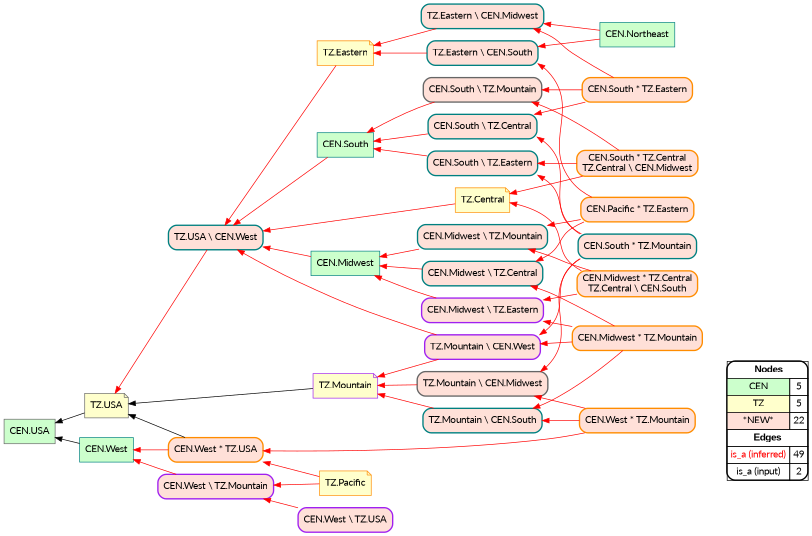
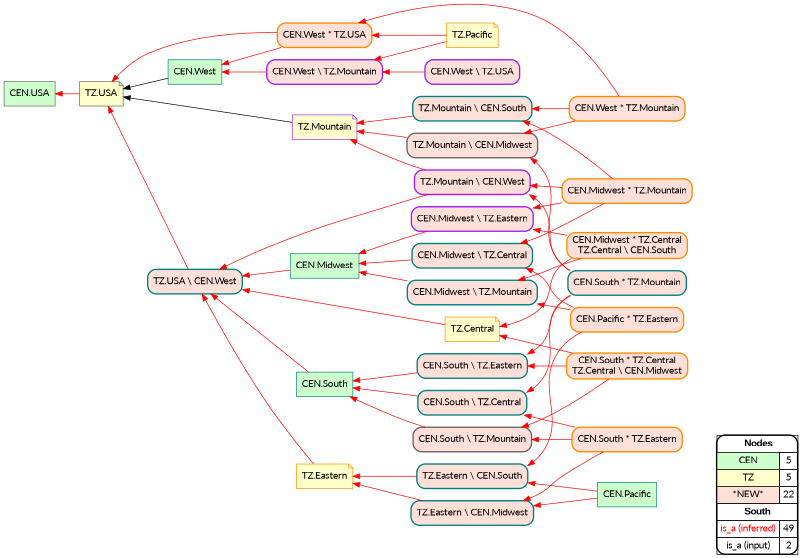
node "CEN.Northeast": label "CEN.Northeast" -> "CEN.Pacific"
edge "TZ.USA" -> "CEN.USA": color #000000 -> #ff0000
edge "CEN.West * TZ.USA" -> "TZ.USA": color #000000 -> #ff0000
node "Nodes": text "Edges" -> "South"
edge "CEN.West" -> "CEN.USA": now "CEN.West" -> "TZ.USA"
